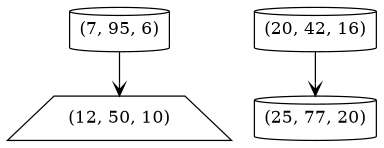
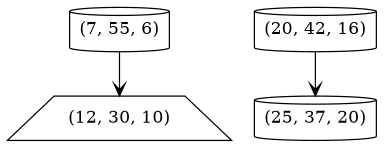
node "(7, 95, 6)": label "(7, 95, 6)" -> "(7, 55, 6)"
node "(12, 50, 10)": label "(12, 50, 10)" -> "(12, 30, 10)"
node "(25, 77, 20)": label "(25, 77, 20)" -> "(25, 37, 20)"
